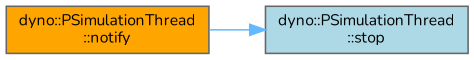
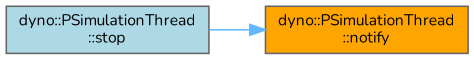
edge "dyno::PSimulationThread ::notify" -> "dyno::PSimulationThread ::stop": reversed
